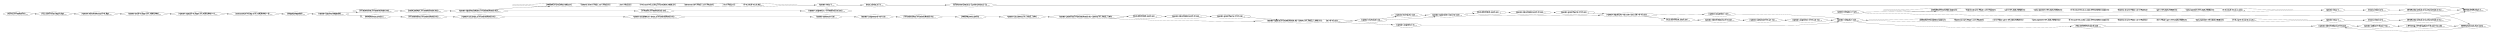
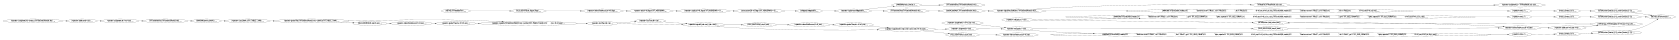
node "(<operator>.cast,(tmsize_t)TIFFGetStrileOffset(tif, tile))": removed
node "(<operator>.subtraction,tif->tif_size - ma)": removed
node "(<operator>.assignment,n = 0)": removed
